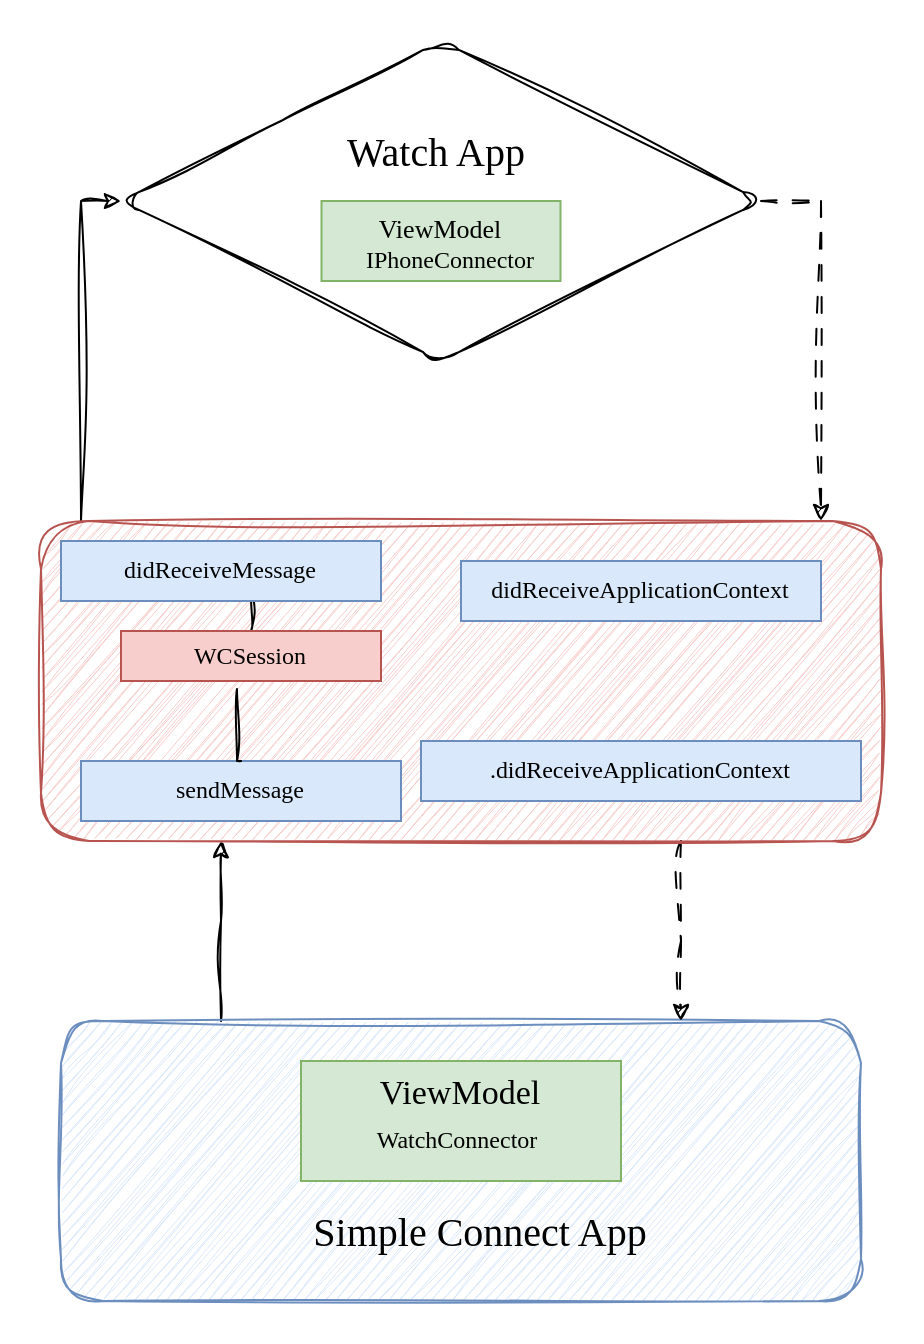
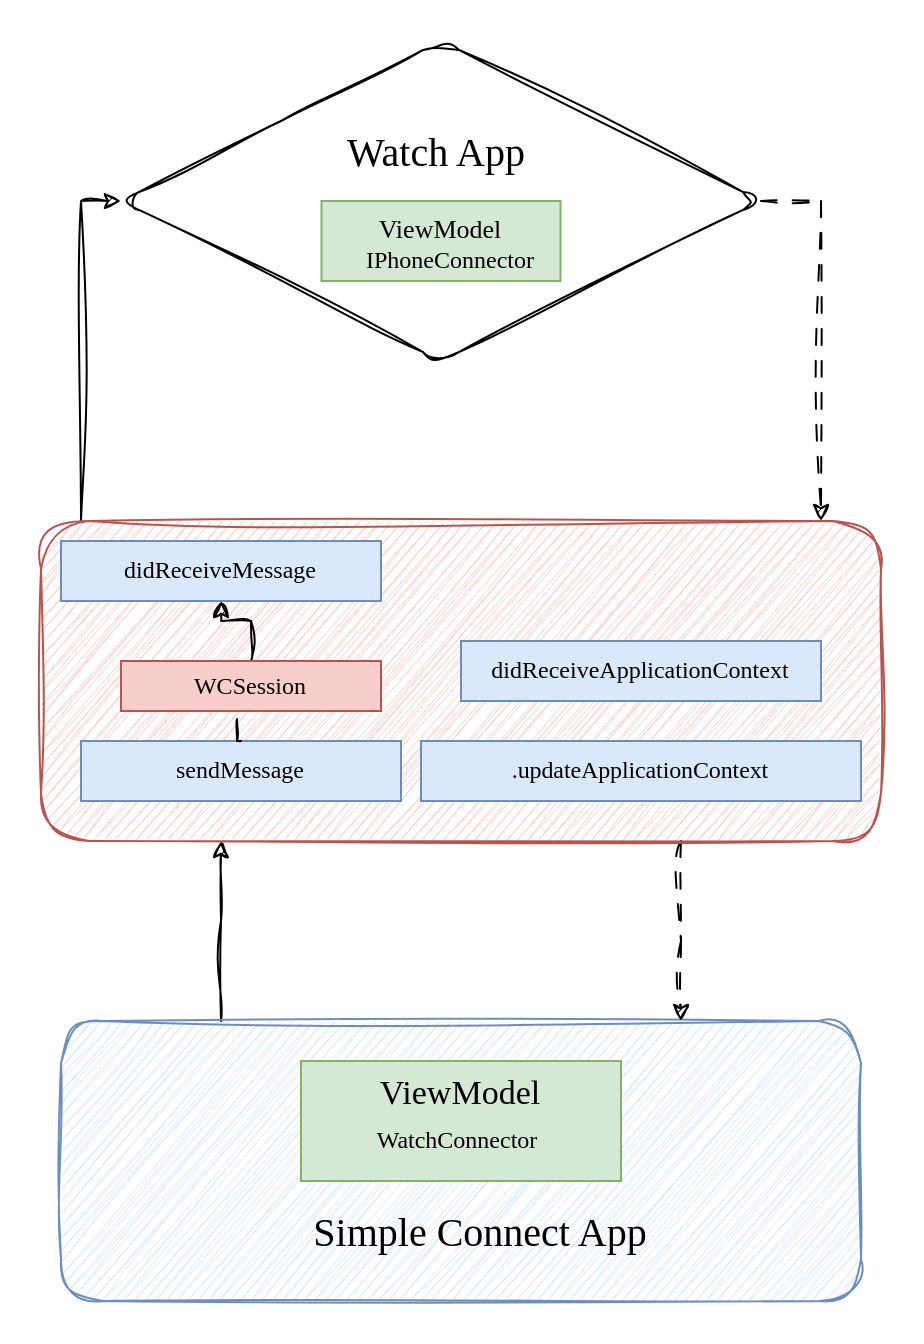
node "didReceiveApplicationContext": moved (641, 591) -> (641, 671)
node "WCSession": moved (251, 656) -> (251, 686)
node ".didReceiveApplicationContext": label ".didReceiveApplicationContext" -> ".updateApplicationContext"
node "sendMessage": moved (241, 791) -> (241, 771)
